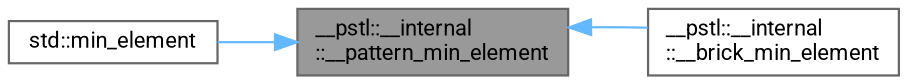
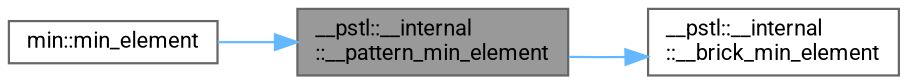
edge "__pstl::__internal ::__brick_min_element" -> "__pstl::__internal ::__pattern_min_element": reversed
node "std::min_element": label "std::min_element" -> "min::min_element"
